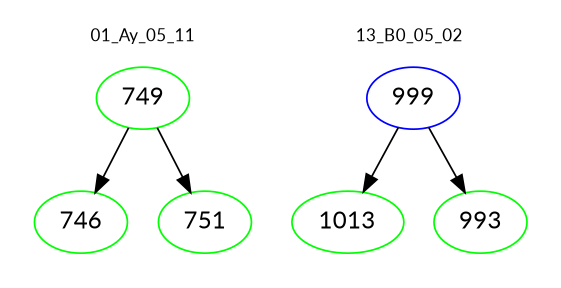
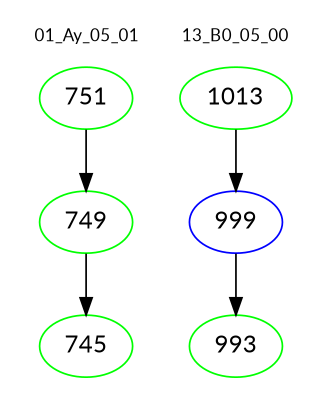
cluster "01_Ay_05_11": label "01_Ay_05_11" -> "01_Ay_05_01"
cluster "13_B0_05_02": label "13_B0_05_02" -> "13_B0_05_00"
edge "749" -> "751": reversed
edge "999" -> "1013": reversed
node "746": label "746" -> "745"
